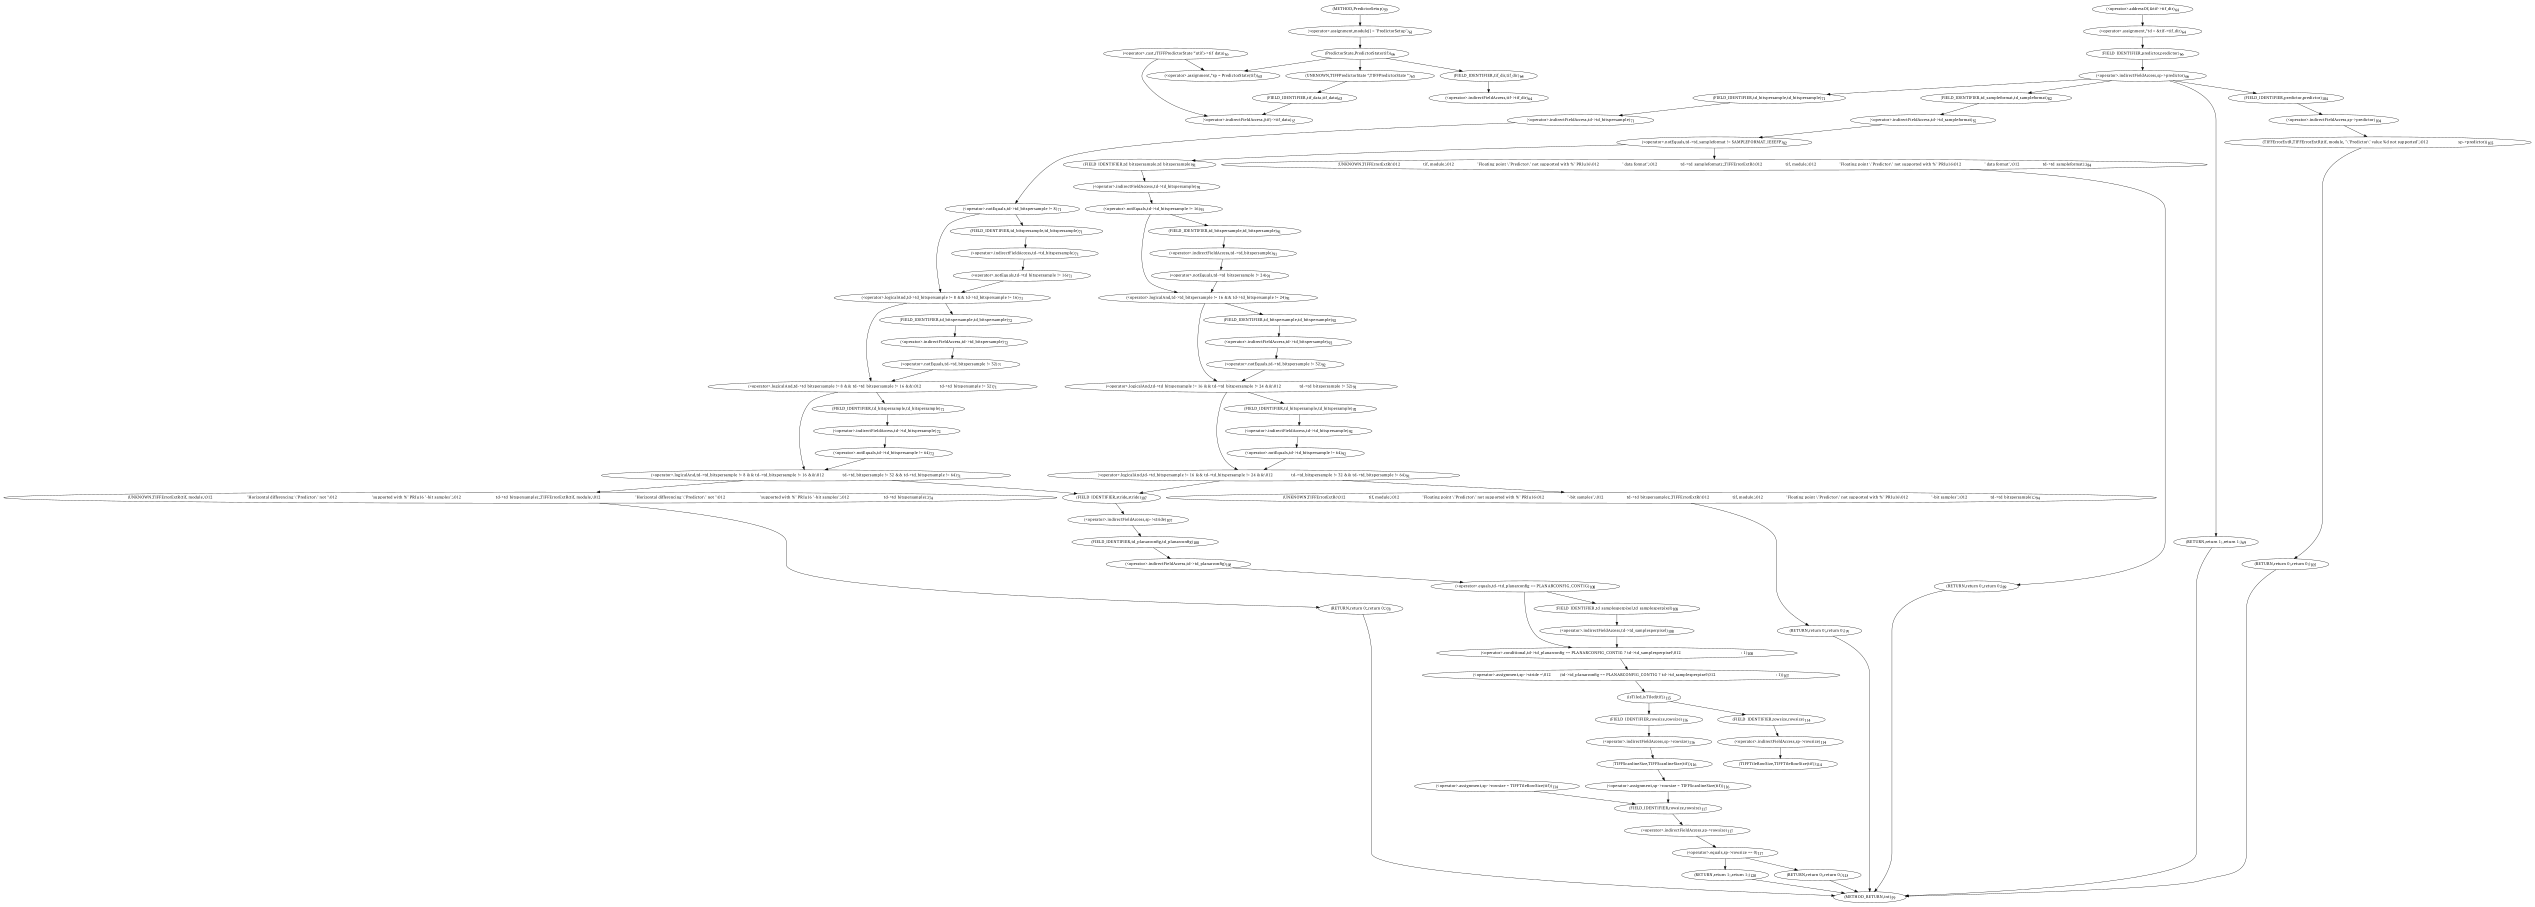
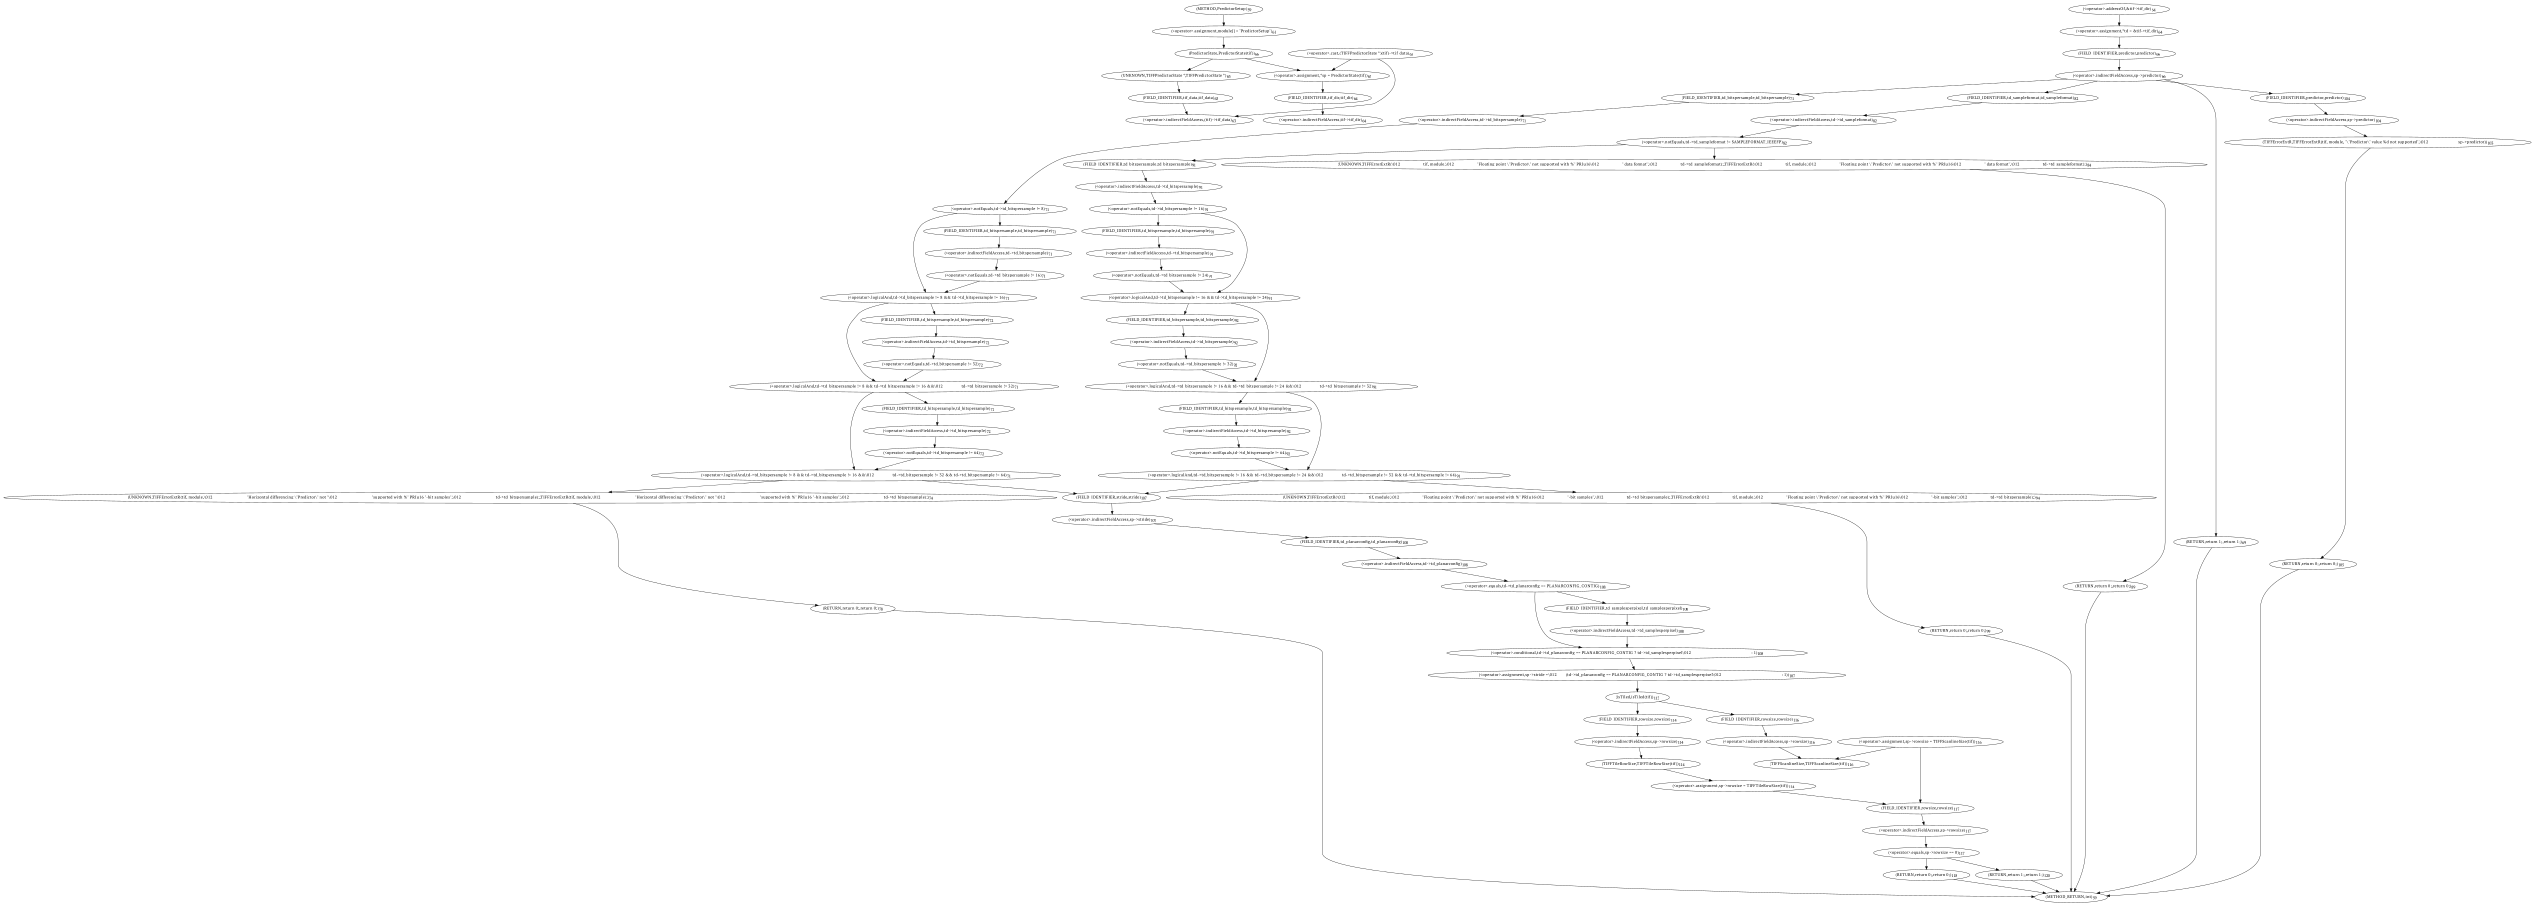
edge "(PredictorState,PredictorState(tif))" -> "(FIELD_IDENTIFIER,tif_dir,tif_dir)": now "(<operator>.assignment,*sp = PredictorState(tif))" -> "(FIELD_IDENTIFIER,tif_dir,tif_dir)"
edge "(TIFFScanlineSize,TIFFScanlineSize(tif))" -> "(<operator>.assignment,sp->rowsize = TIFFScanlineSize(tif))": reversed
edge "(TIFFTileRowSize,TIFFTileRowSize(tif))" -> "(<operator>.assignment,sp->rowsize = TIFFTileRowSize(tif))": added
